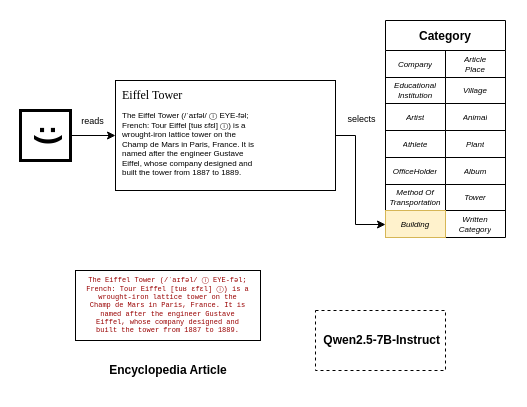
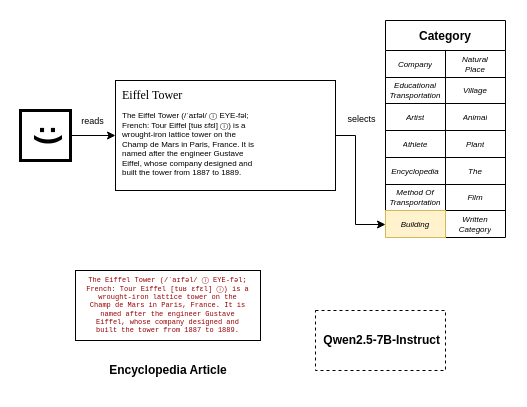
node "Article Place": label "Article Place" -> "Natural Place"
node "Educational Institution": label "Educational Institution" -> "Educational Transportation"
node "OfficeHolder": label "OfficeHolder" -> "Encyclopedia"
node "Album": label "Album" -> "The"
node "Tower": label "Tower" -> "Film"
